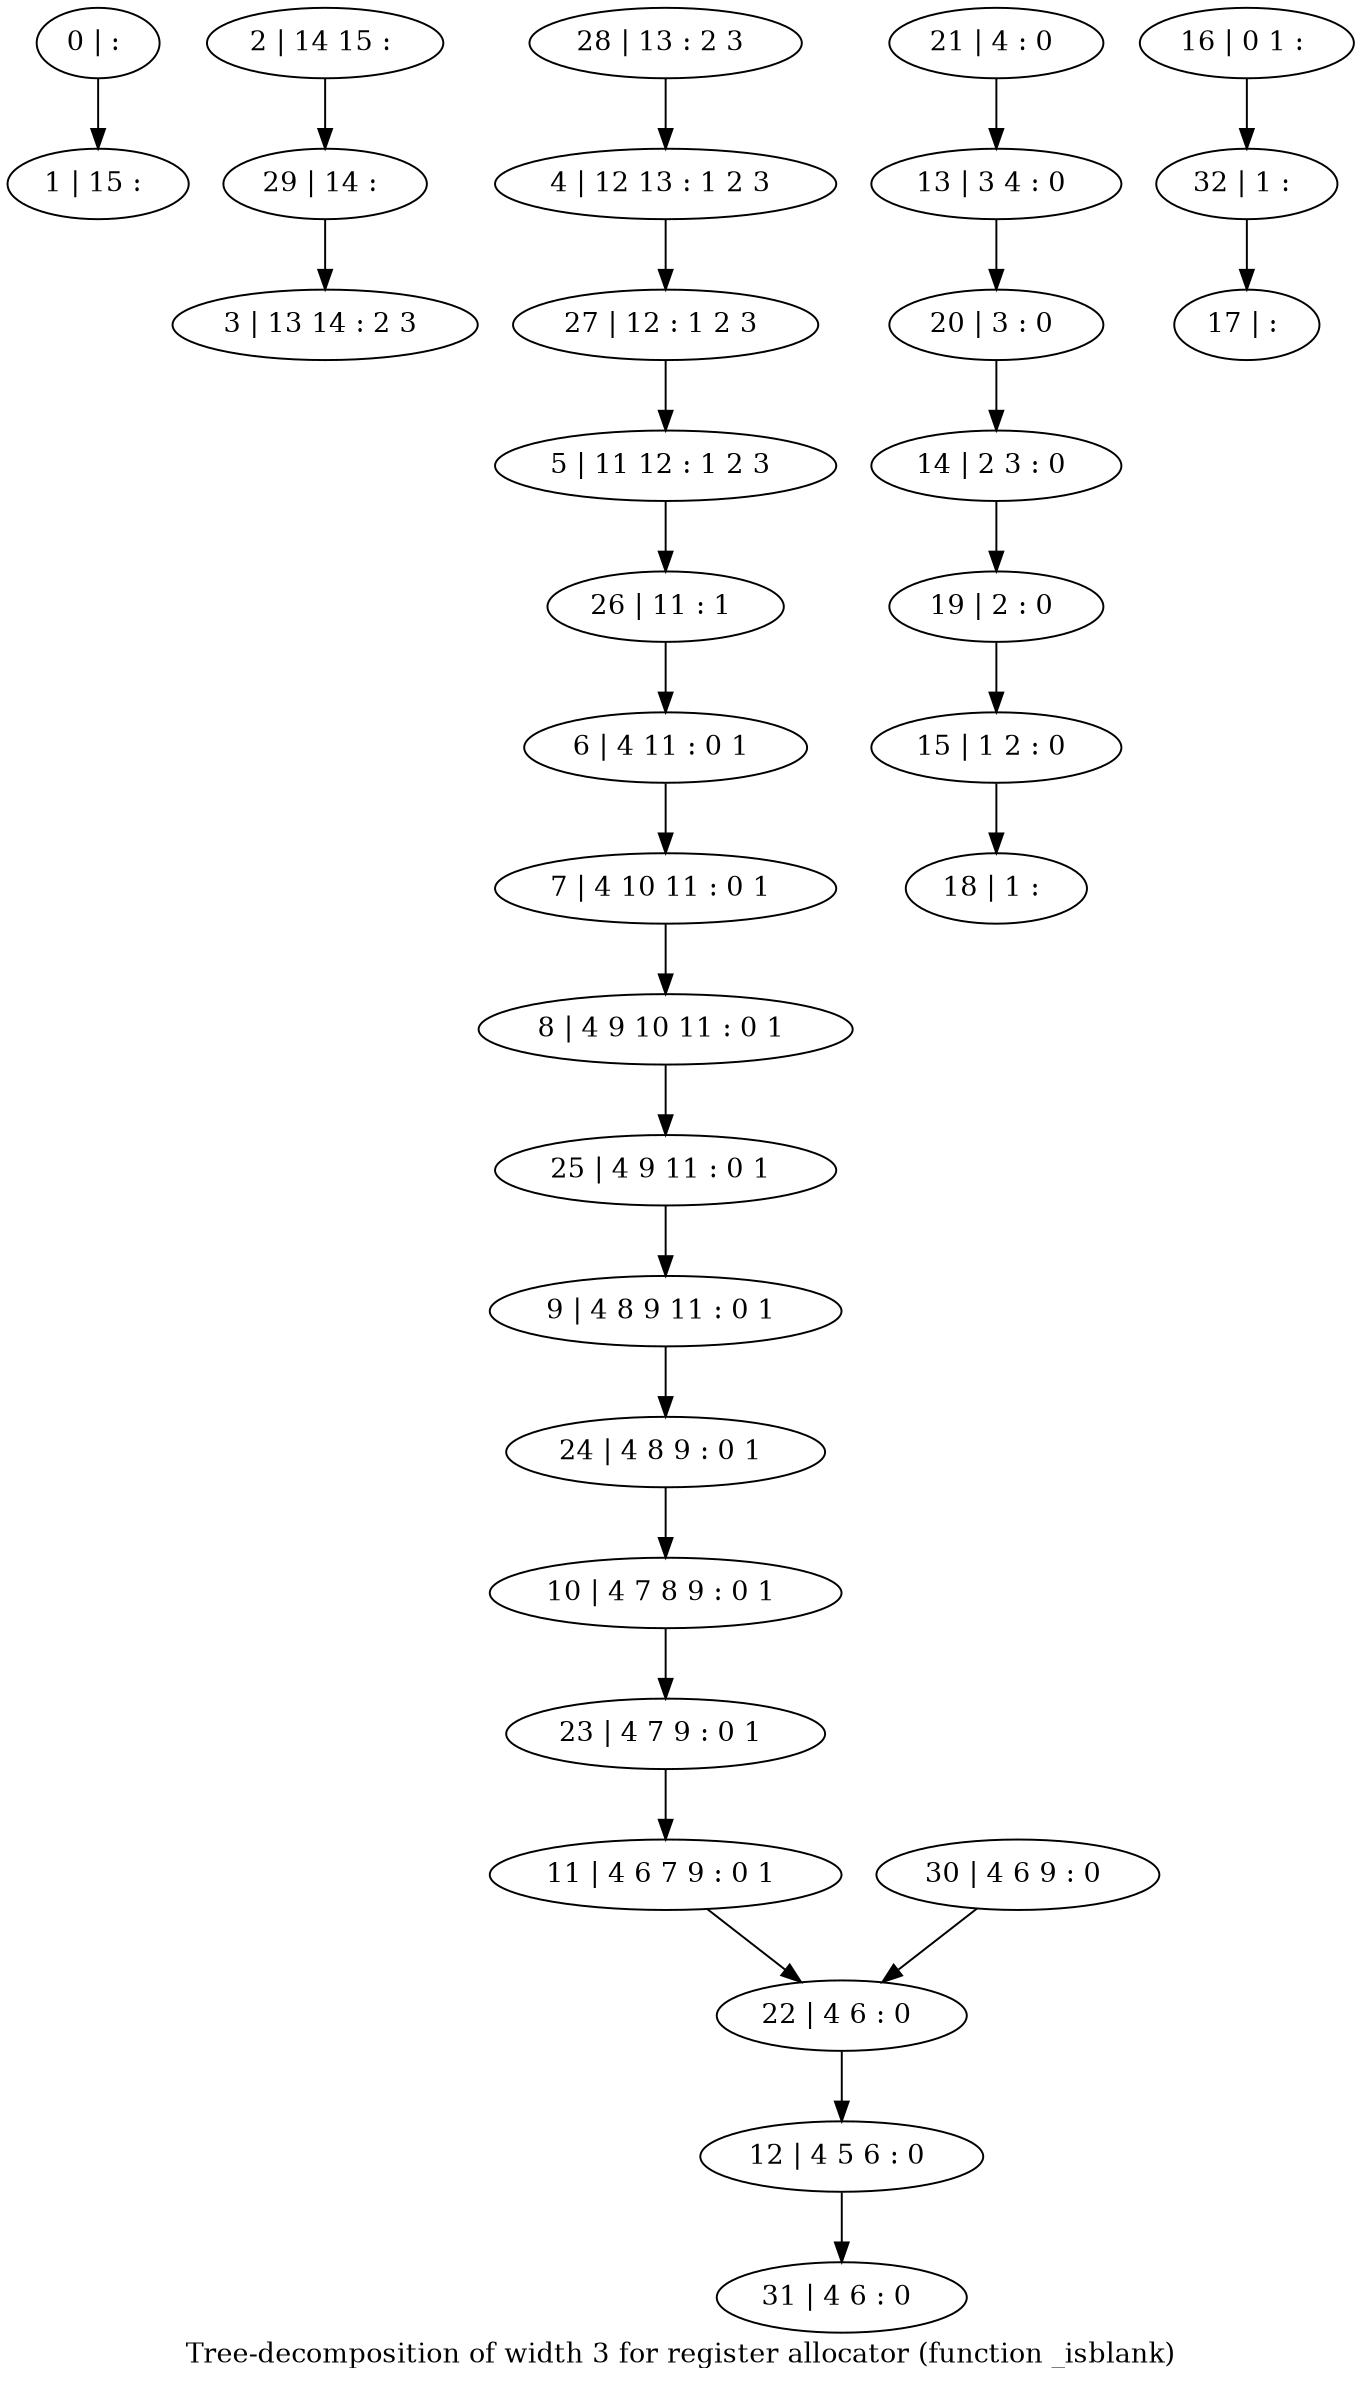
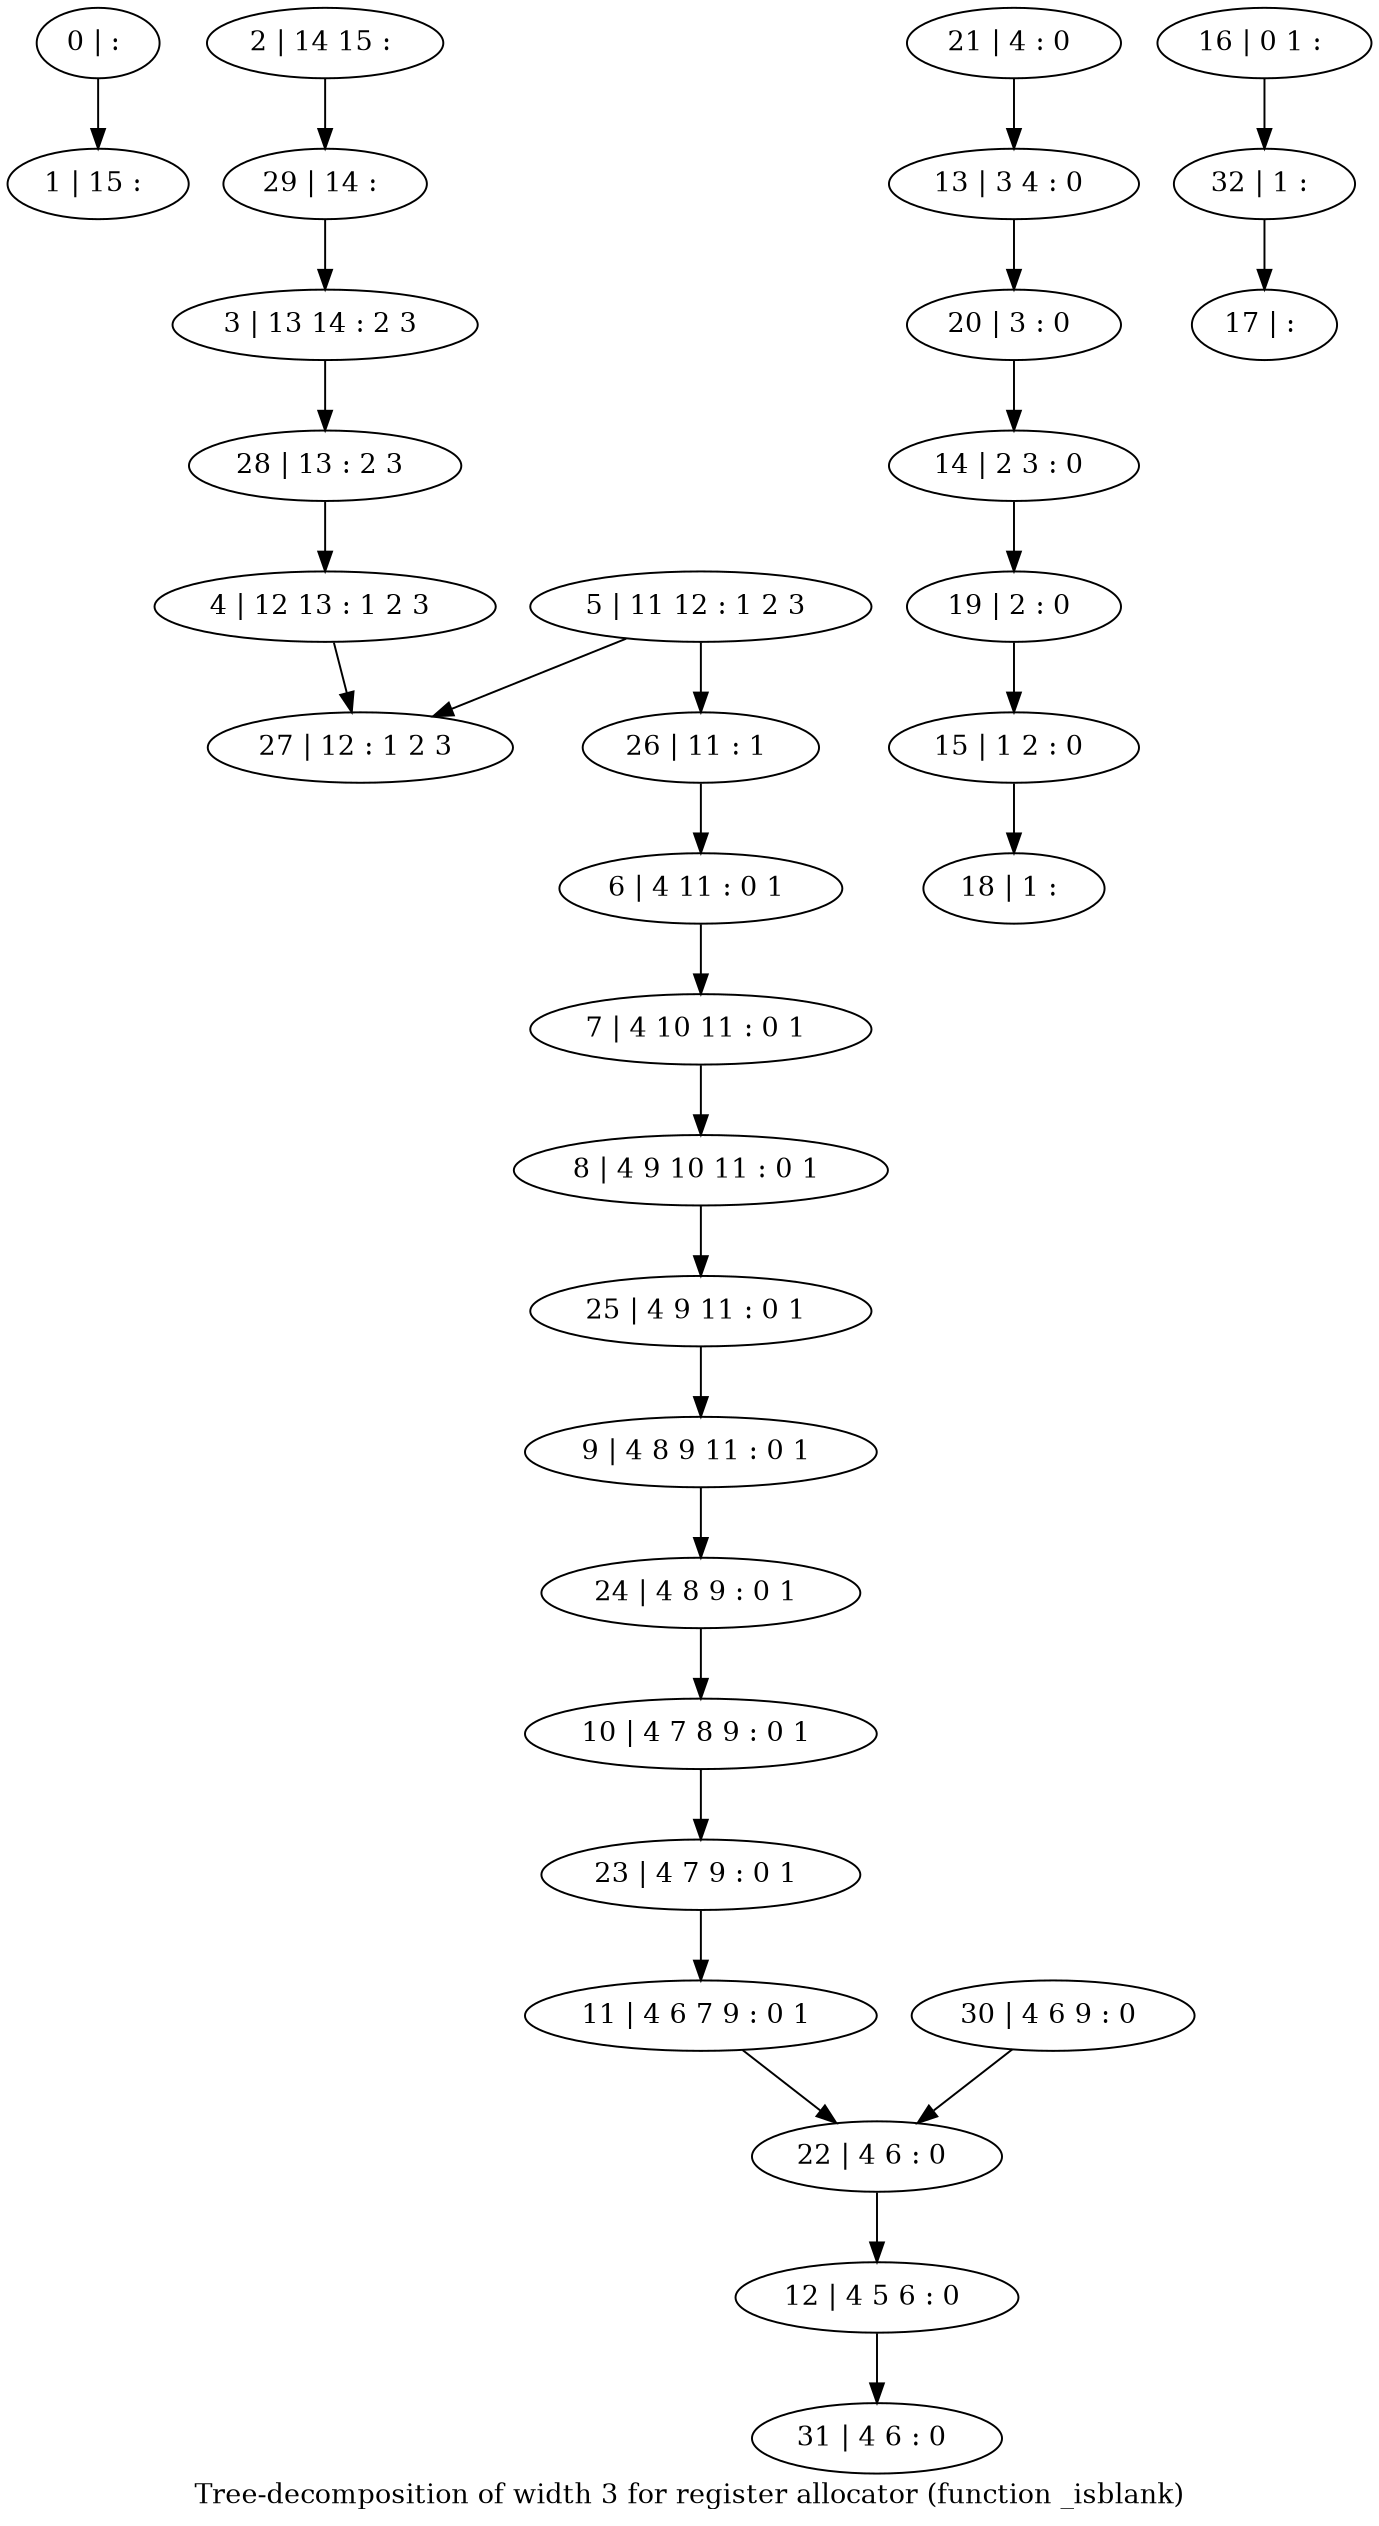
edge "3 | 13 14 : 2 3" -> "28 | 13 : 2 3": added
edge "27 | 12 : 1 2 3" -> "5 | 11 12 : 1 2 3": reversed
